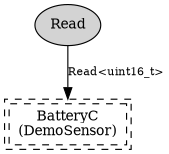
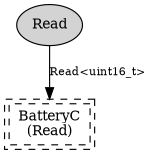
node "BatteryC (DemoSensor)": label "BatteryC (DemoSensor)" -> "BatteryC (Read)"
